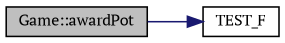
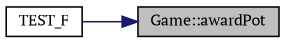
edge "Game::awardPot" -> "TEST_F": reversed
